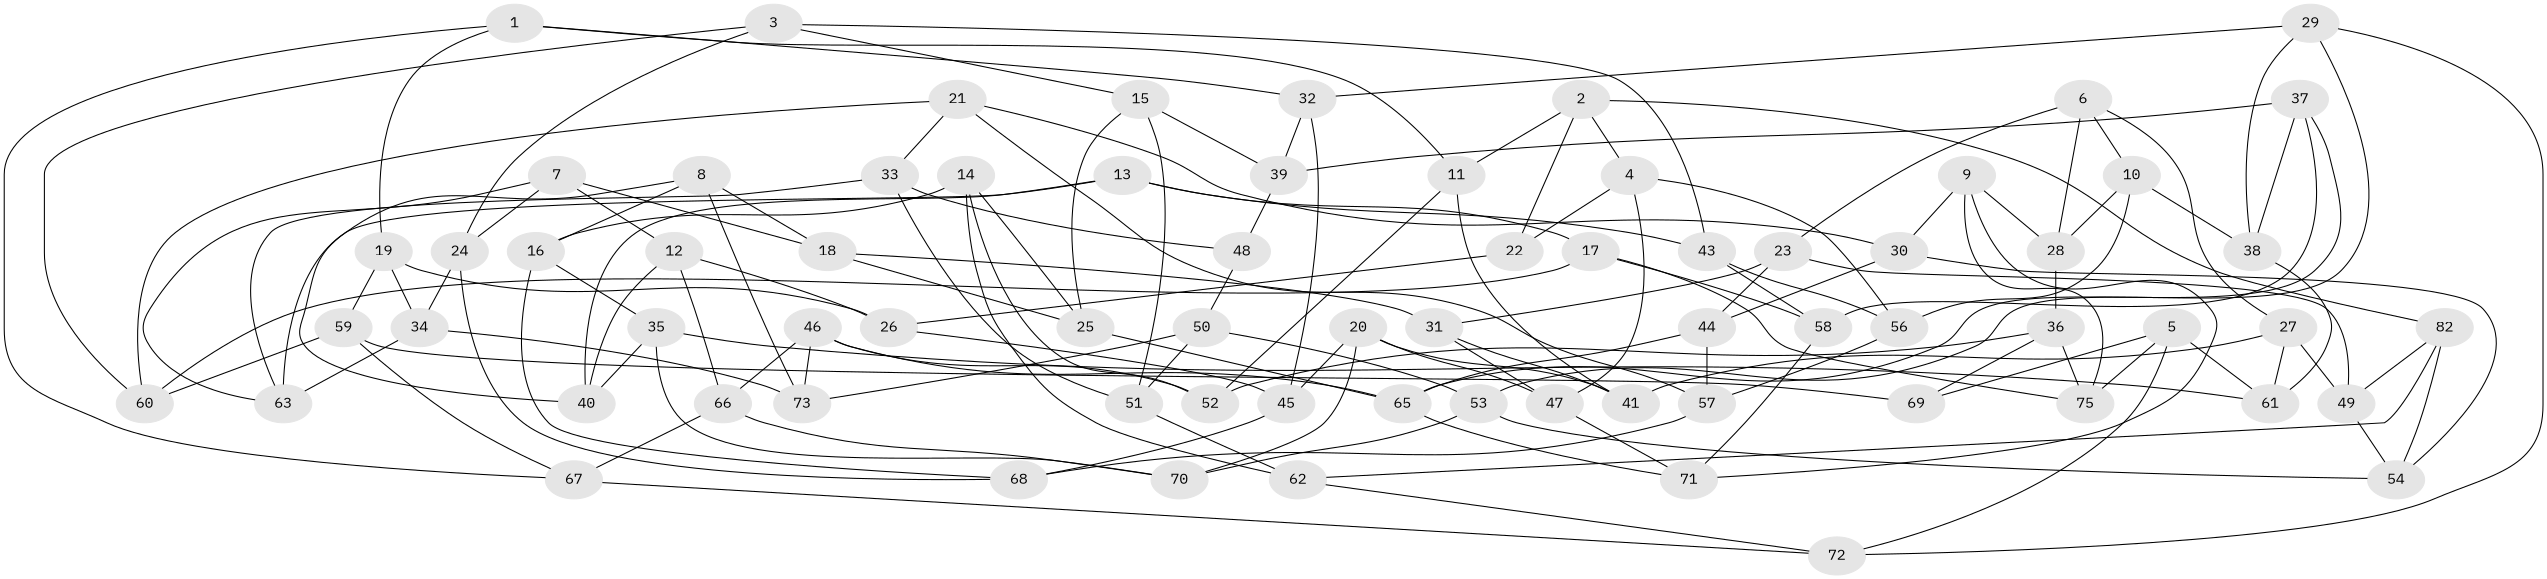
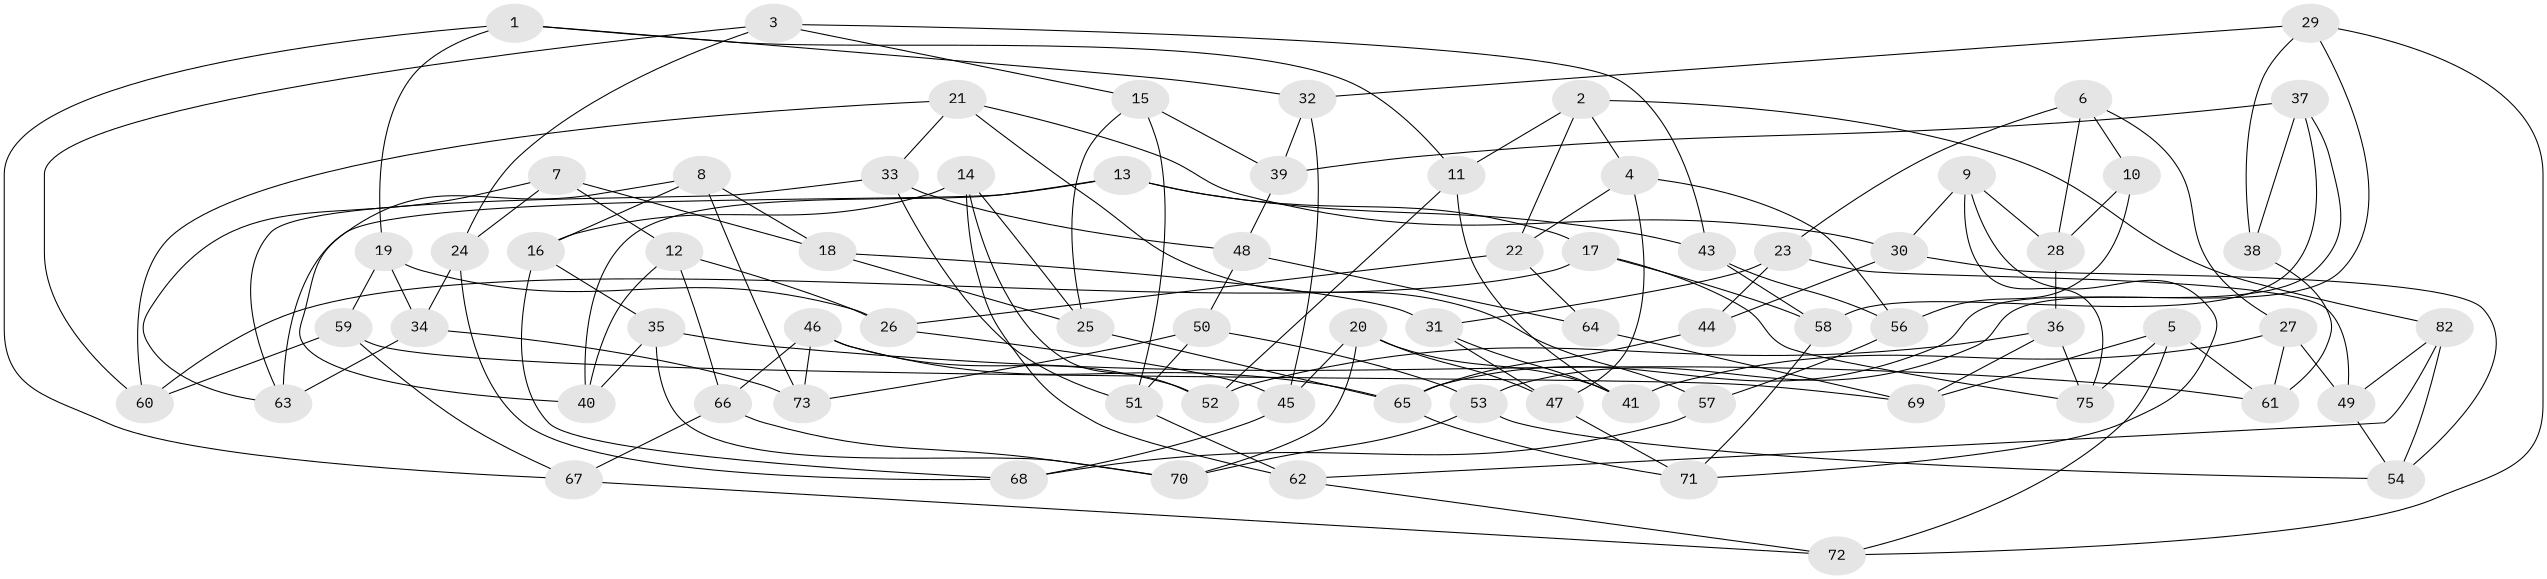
edge "10" -- "38": removed
node "64": added
edge "44" -- "57": removed
